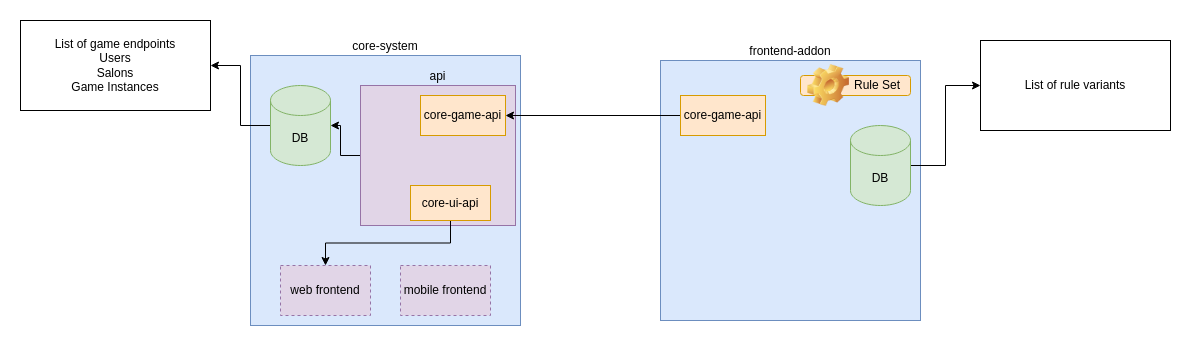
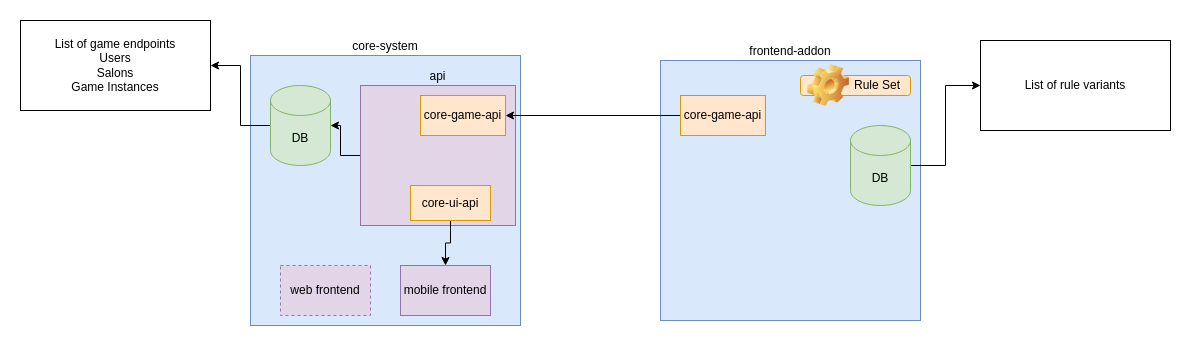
edge "core-ui-api" -> "web frontend": removed
edge "core-ui-api" -> "mobile frontend": added
node "mobile frontend": style dashed -> solid
